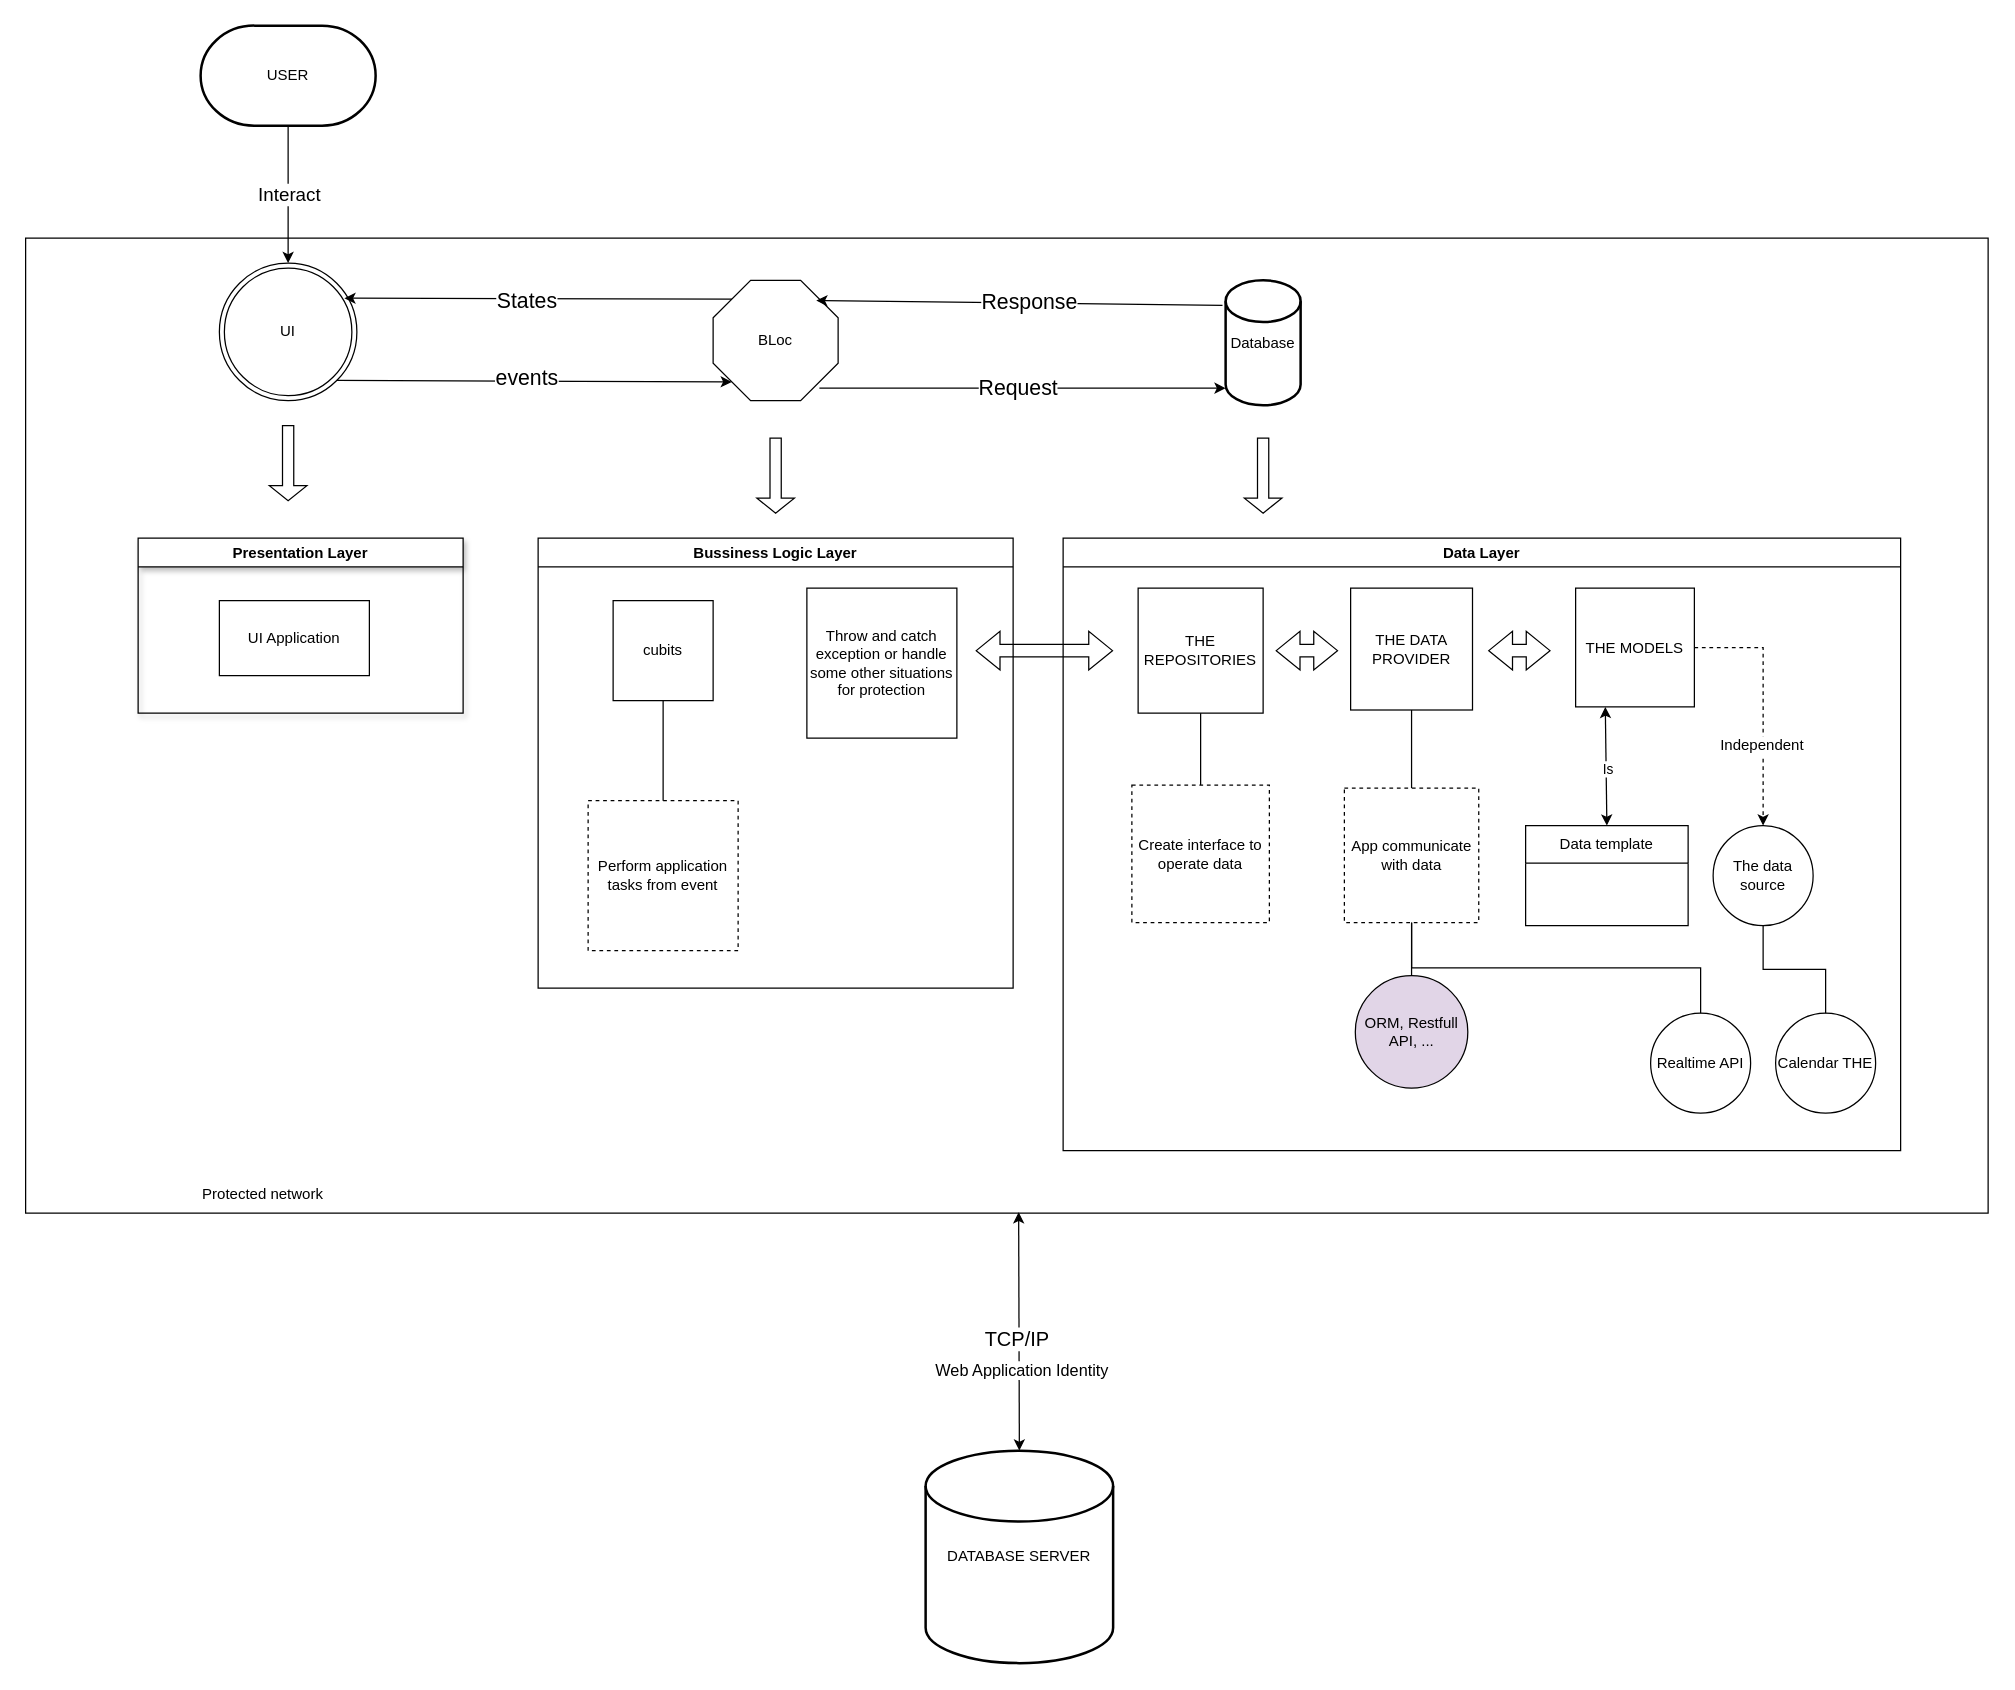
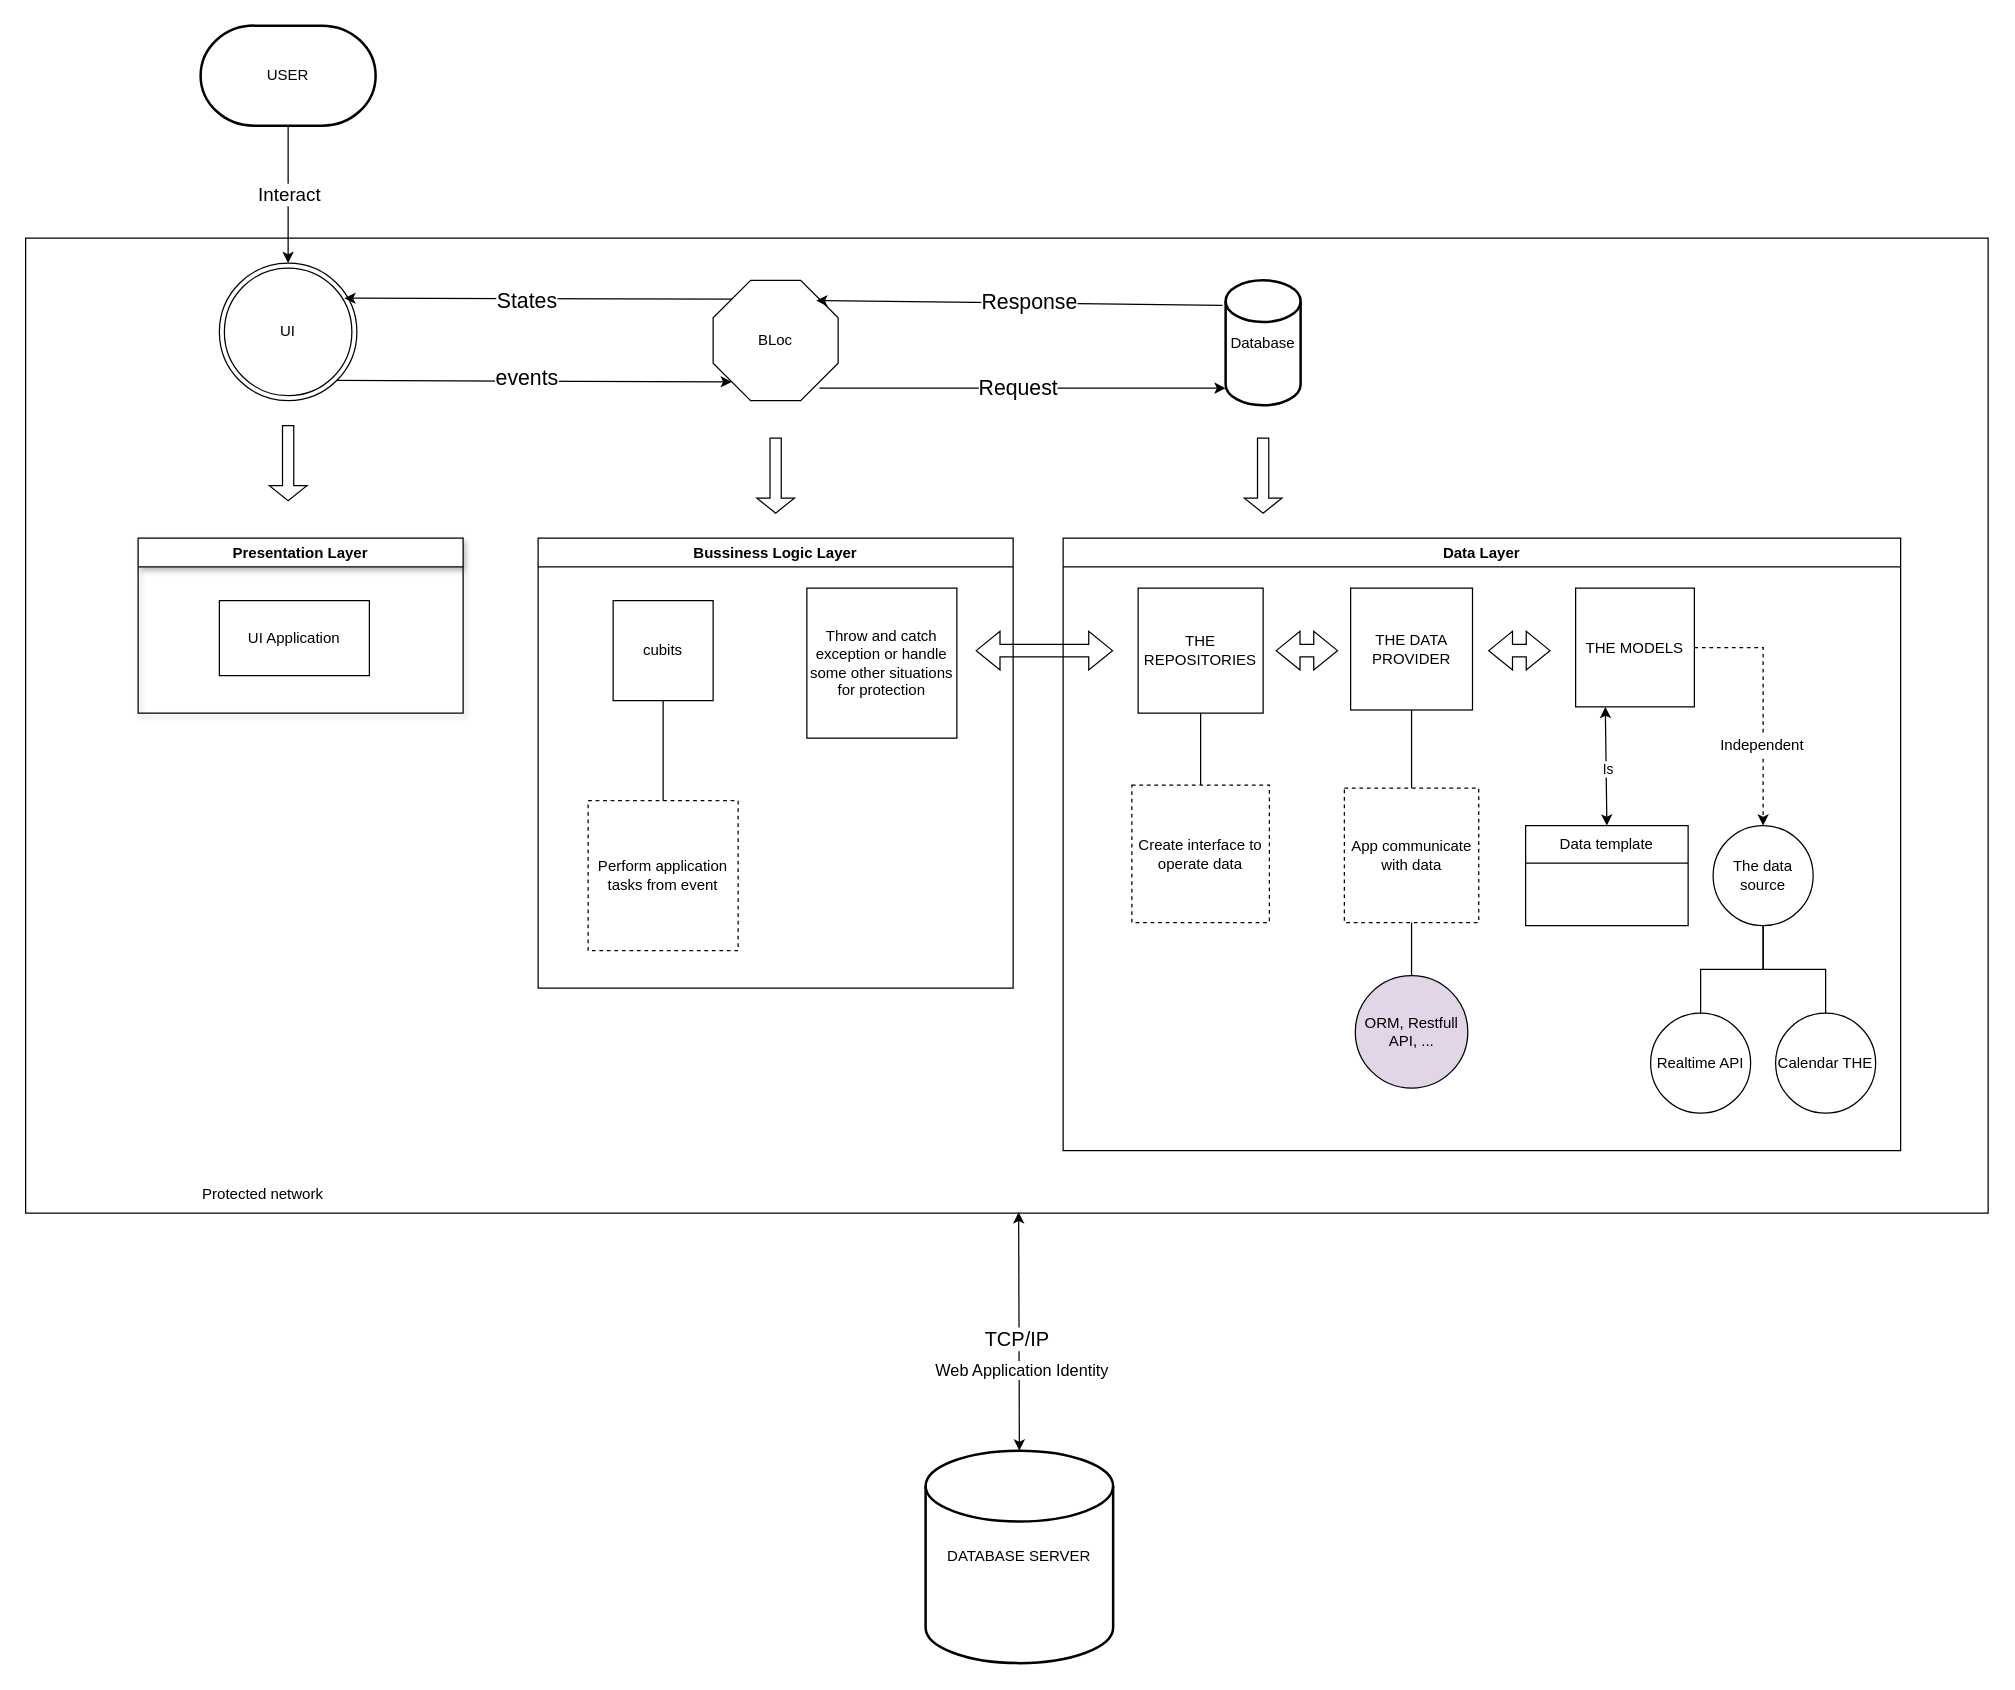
edge "App communicate with data" -- "Realtime API": now "The data source" -- "Realtime API"
